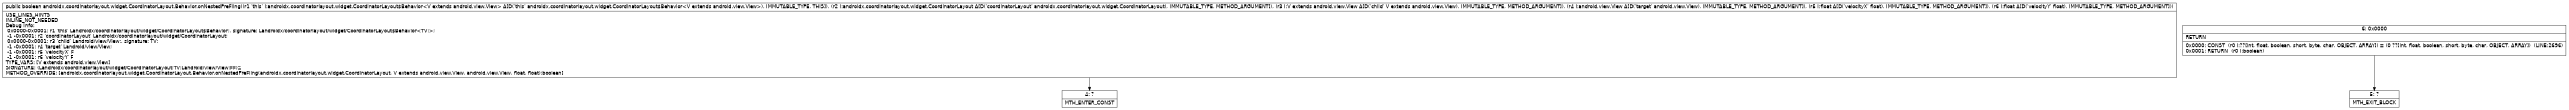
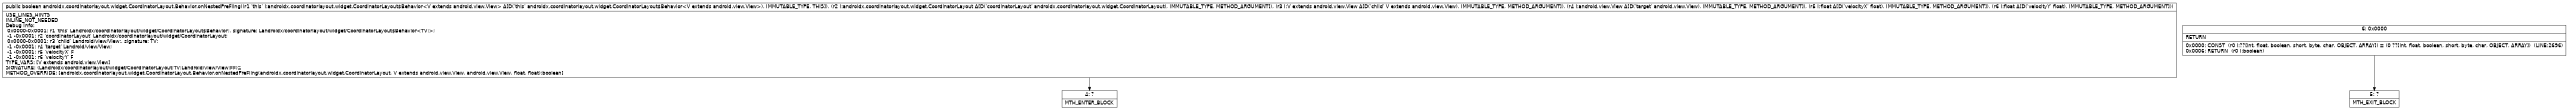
node "6: 0x0000": text "0x0001: RETURN  (r0 I:boolean)" -> "0x0006: RETURN  (r0 I:boolean)"
node "4: ?": text "MTH_ENTER_CONST" -> "MTH_ENTER_BLOCK"
